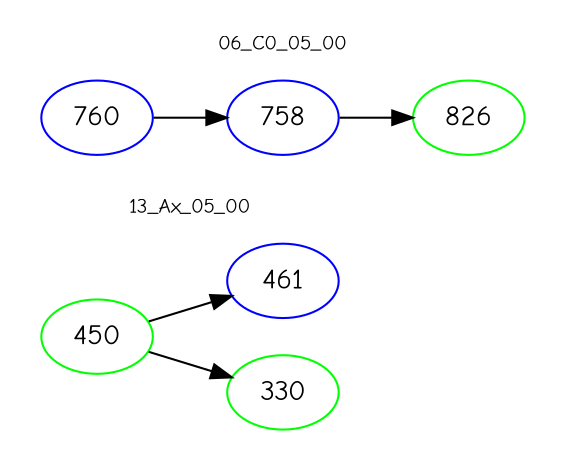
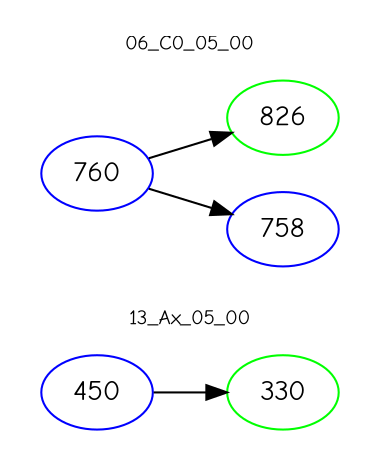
edge "758" -> "826": now "760" -> "826"
node "461": removed
node "450": color green -> blue
